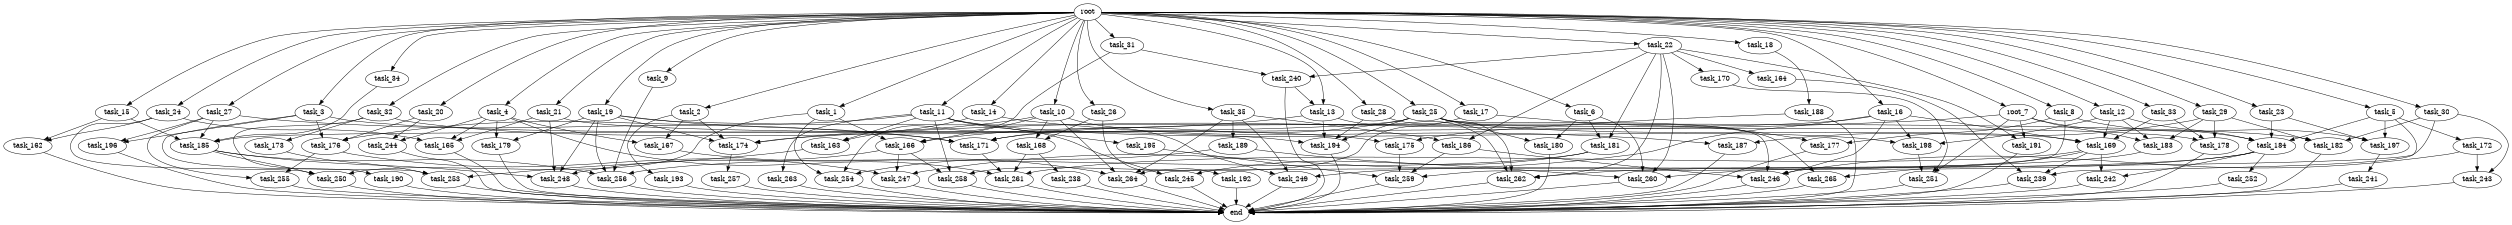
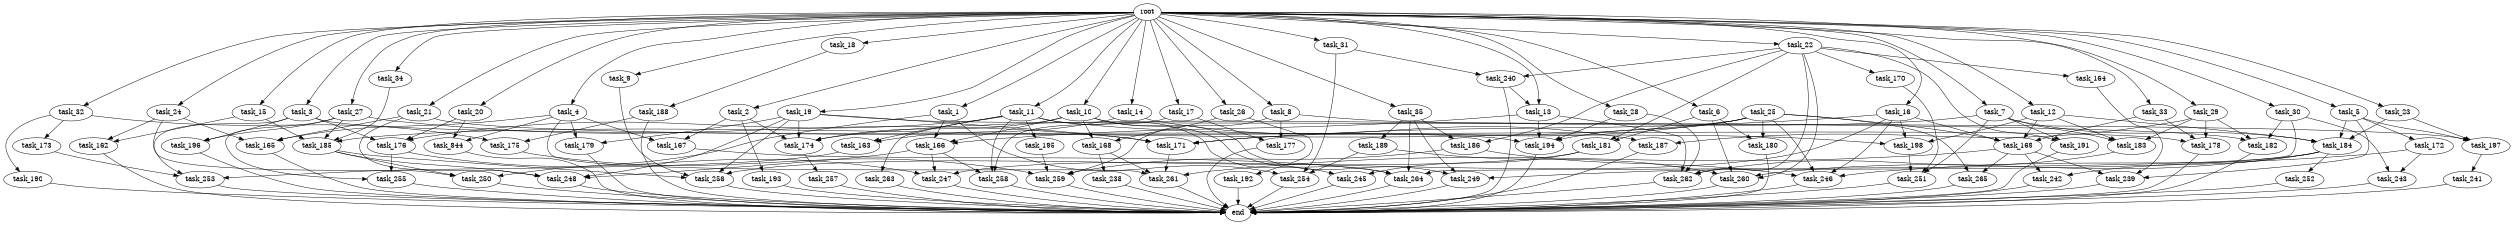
edge "root" -> "task_25": removed
node "root_7": label "root_7" -> "task_7"
node "task_244": label "task_244" -> "task_844"
